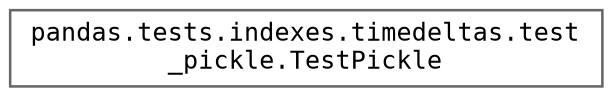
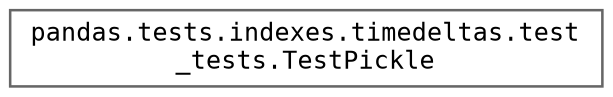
node "pandas.tests.indexes.timedeltas.test _pickle.TestPickle": label "pandas.tests.indexes.timedeltas.test _pickle.TestPickle" -> "pandas.tests.indexes.timedeltas.test _tests.TestPickle"
